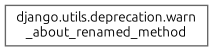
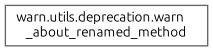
node "django.utils.deprecation.warn _about_renamed_method": label "django.utils.deprecation.warn _about_renamed_method" -> "warn.utils.deprecation.warn _about_renamed_method"
